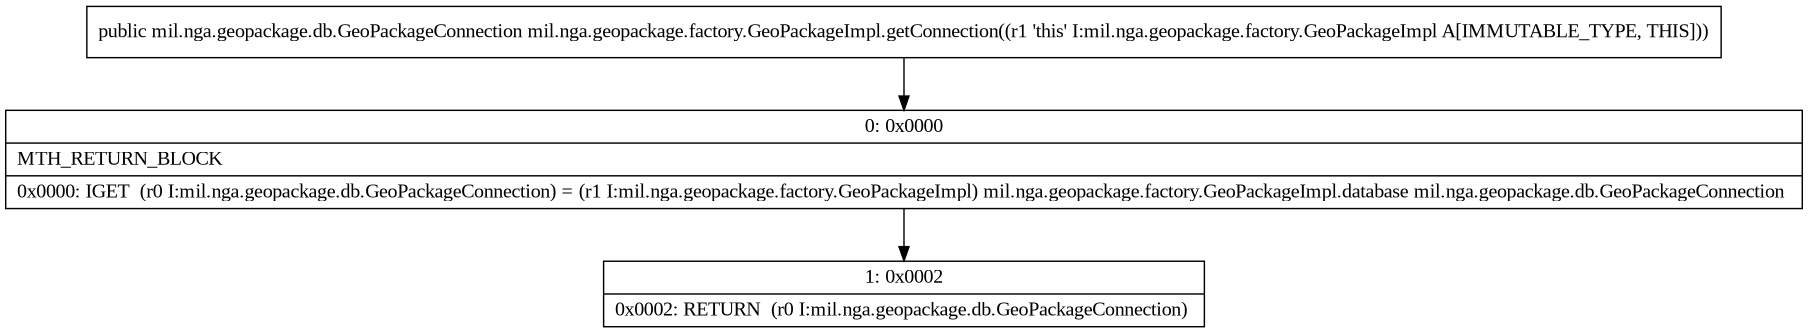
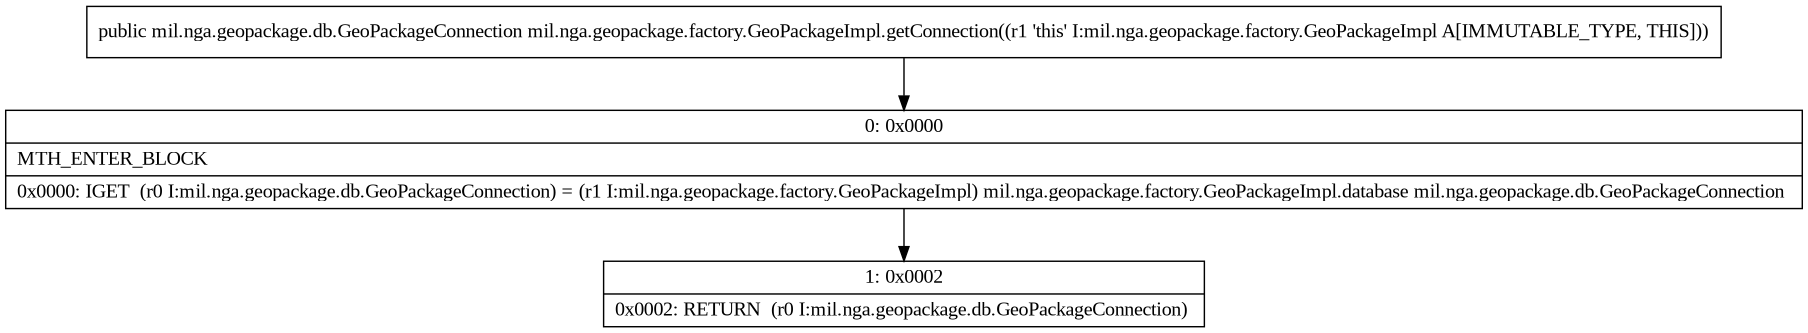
node "0: 0x0000": text "MTH_RETURN_BLOCK" -> "MTH_ENTER_BLOCK"
